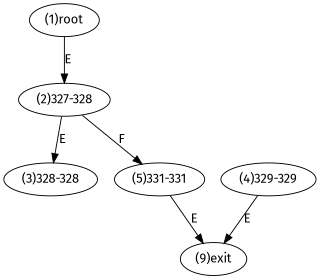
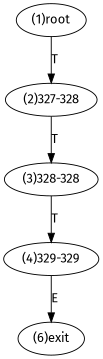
edge "(1)root" -> "(2)327-328": label "E" -> "T"
edge "(2)327-328" -> "(3)328-328": label "E" -> "T"
node "(5)331-331": removed
edge "(3)328-328" -> "(4)329-329": added, label "T"
node "(9)exit": label "(9)exit" -> "(6)exit"
